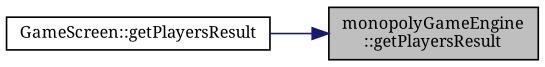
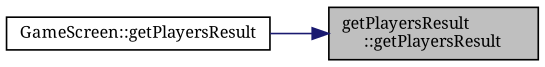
node "monopolyGameEngine ::getPlayersResult": label "monopolyGameEngine ::getPlayersResult" -> "getPlayersResult ::getPlayersResult"
